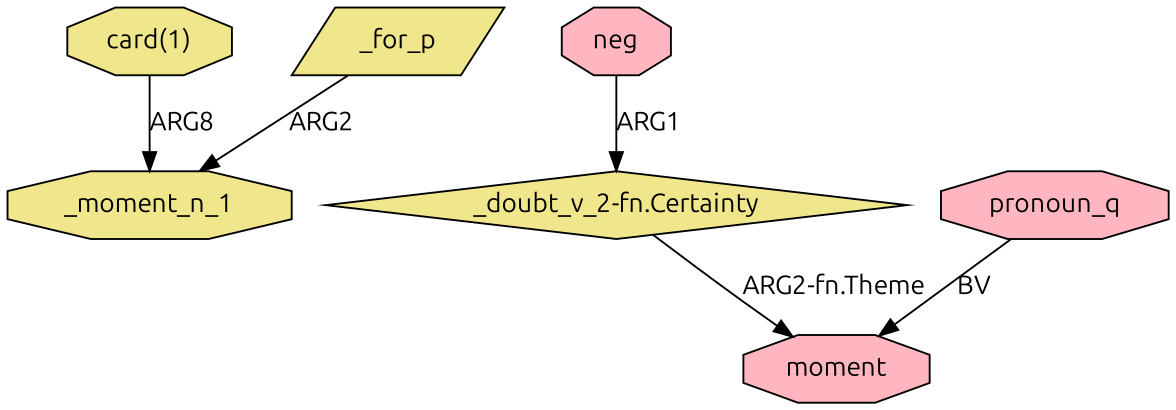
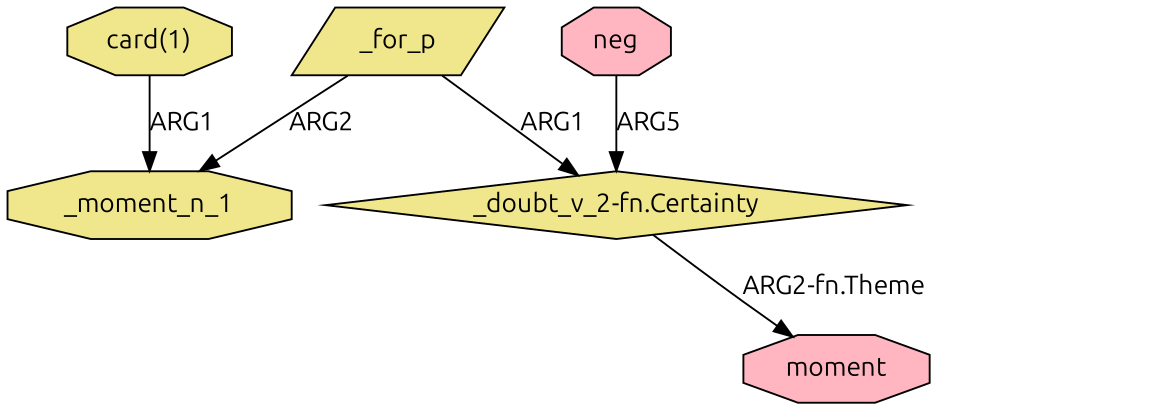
edge "_for_p" -> "_doubt_v_2-fn.Certainty": added, label "ARG1"
edge "card(1)" -> "_moment_n_1": label "ARG8" -> "ARG1"
edge "neg" -> "_doubt_v_2-fn.Certainty": label "ARG1" -> "ARG5"
node "pronoun_q": removed
